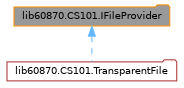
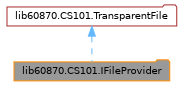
edge "lib60870.CS101.TransparentFile" -> "lib60870.CS101.IFileProvider": reversed
